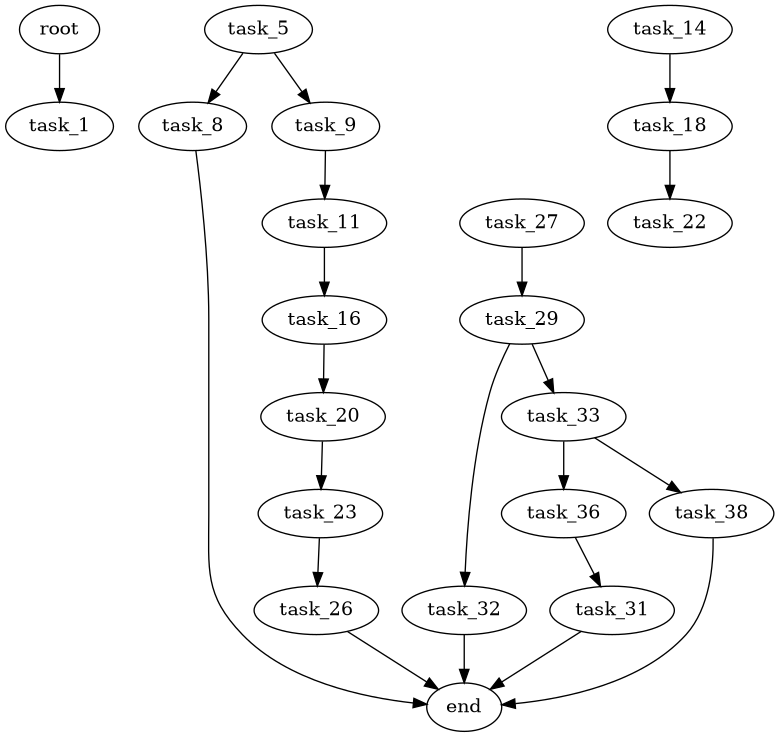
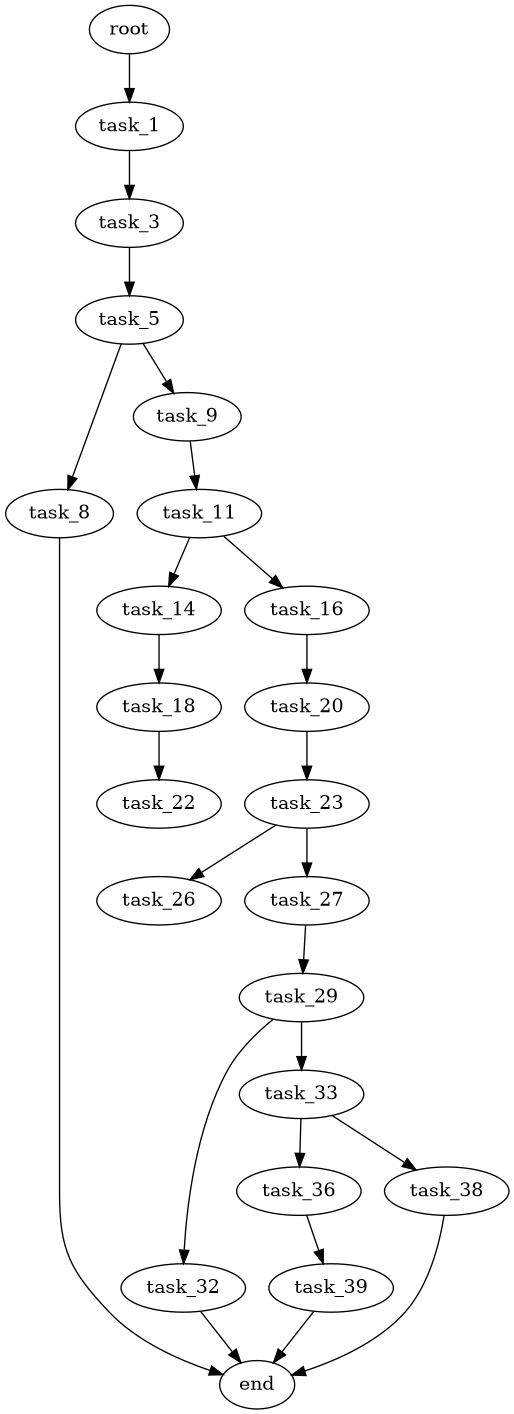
node "task_3": added
edge "task_11" -> "task_14": added
node "task_31": label "task_31" -> "task_39"
edge "task_26" -> "end": removed
edge "task_23" -> "task_27": added
